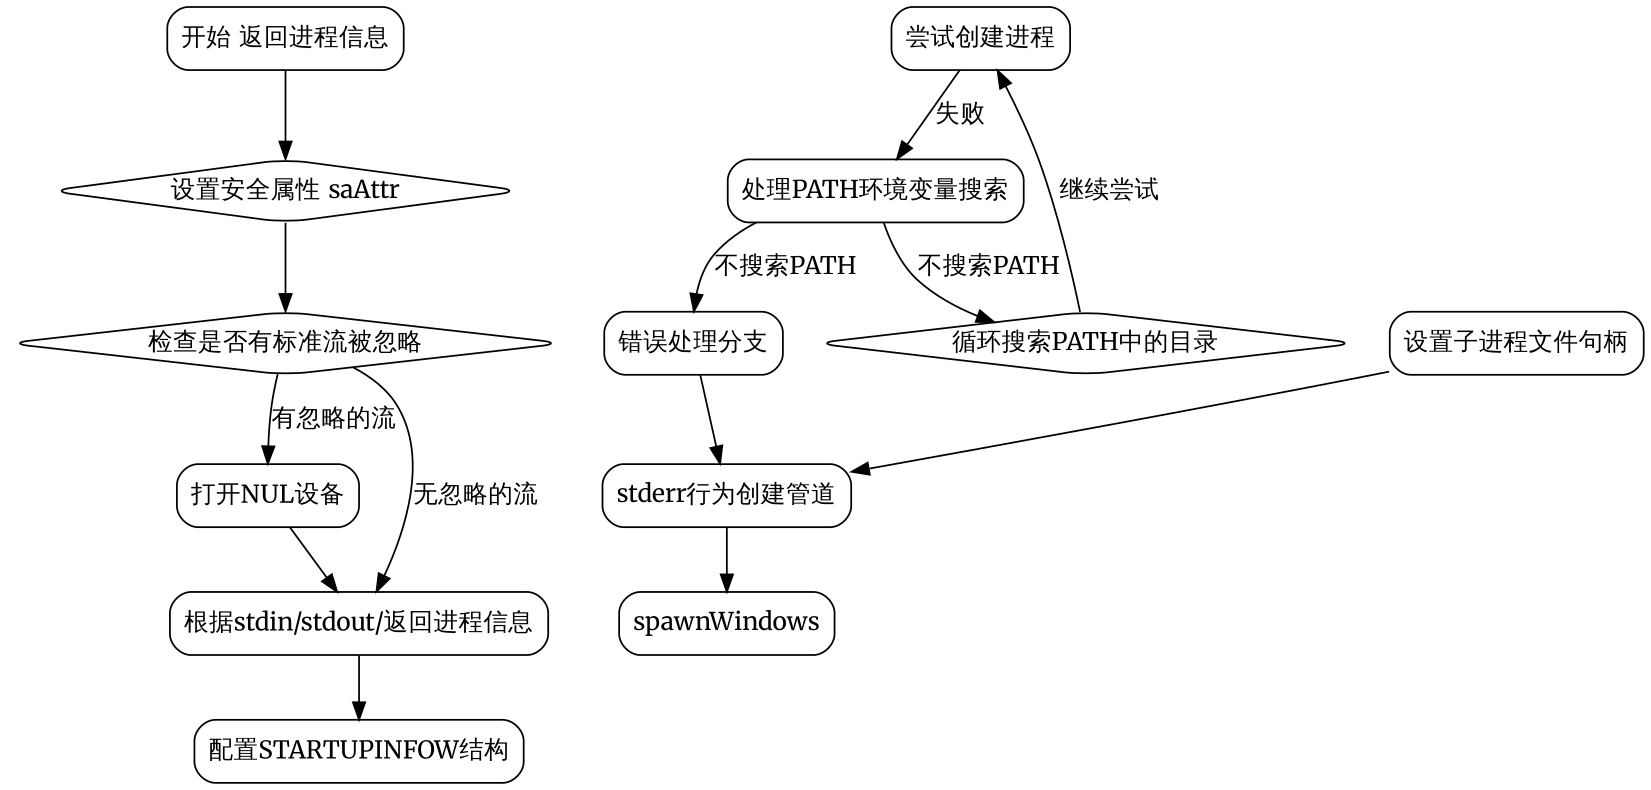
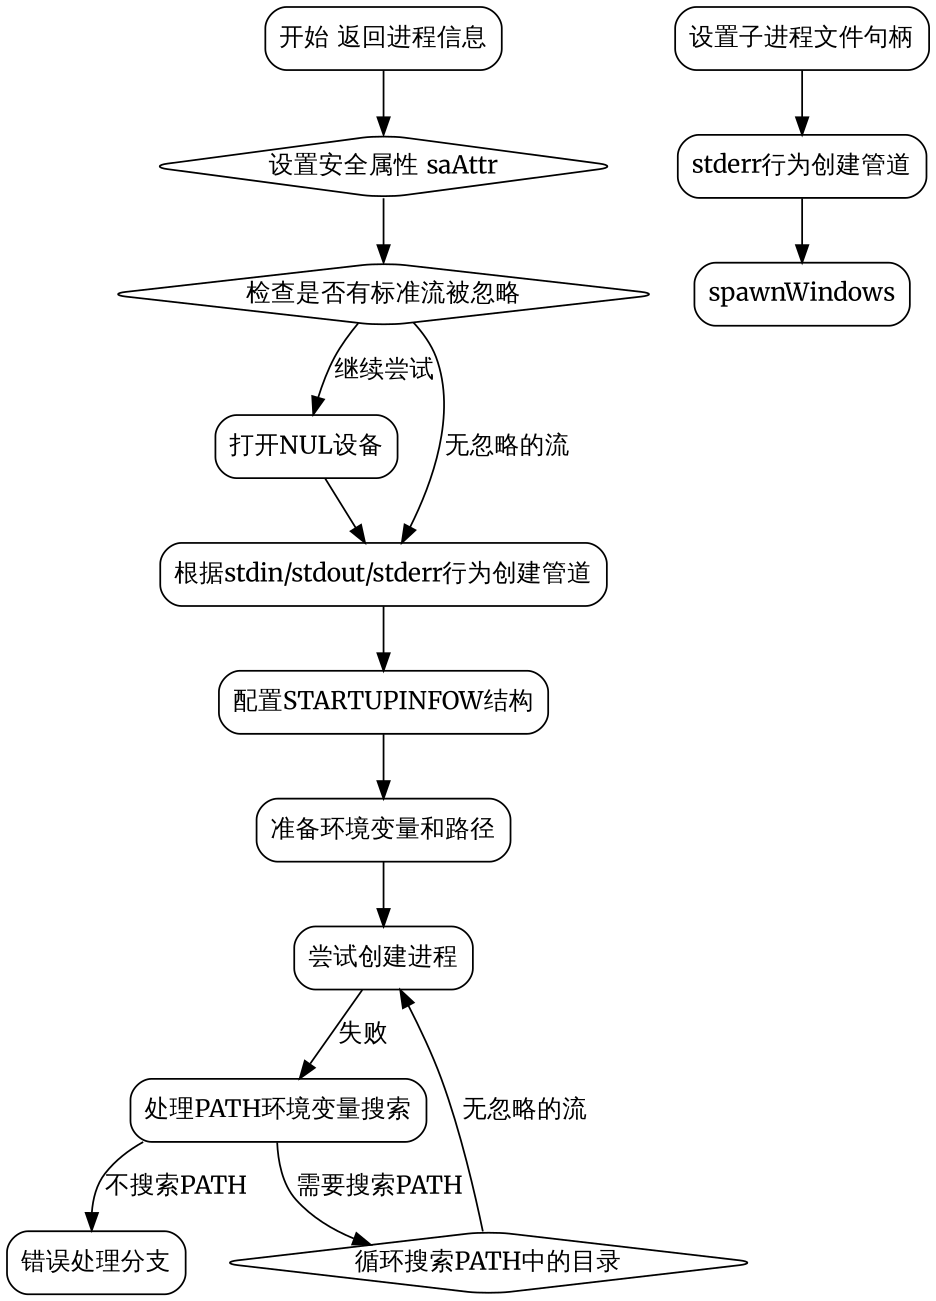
edge "循环搜索PATH中的目录" -> "尝试创建进程": label "继续尝试" -> "无忽略的流"
edge "处理PATH环境变量搜索" -> "循环搜索PATH中的目录": label "不搜索PATH" -> "需要搜索PATH"
edge "错误处理分支" -> "stderr行为创建管道": removed
edge "检查是否有标准流被忽略" -> "打开NUL设备": label "有忽略的流" -> "继续尝试"
node "根据stdin/stdout/返回进程信息": label "根据stdin/stdout/返回进程信息" -> "根据stdin/stdout/stderr行为创建管道"
node "准备环境变量和路径": added
